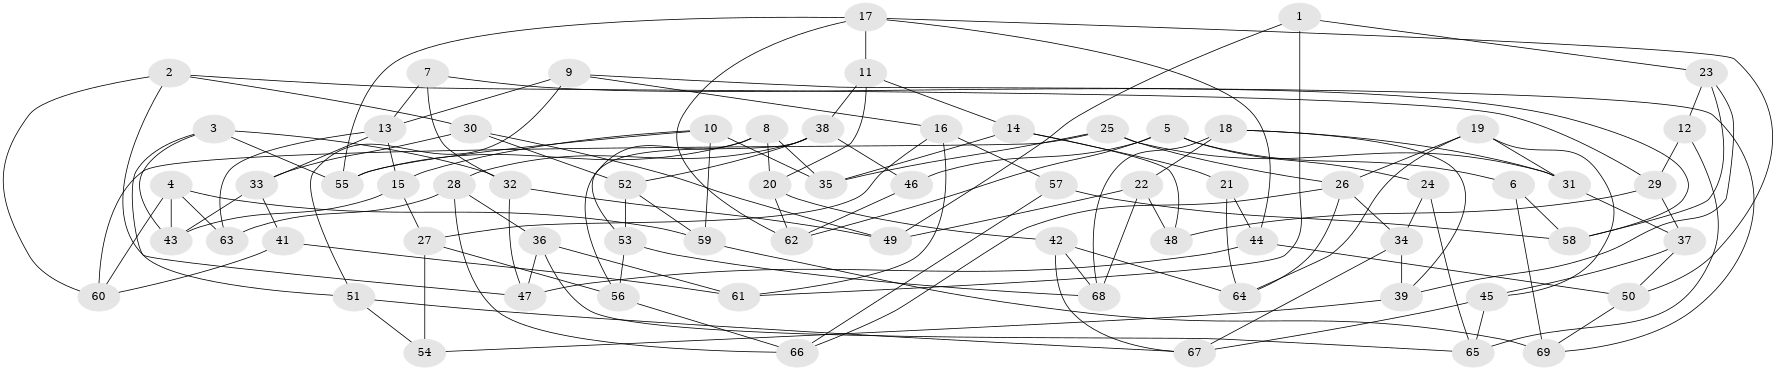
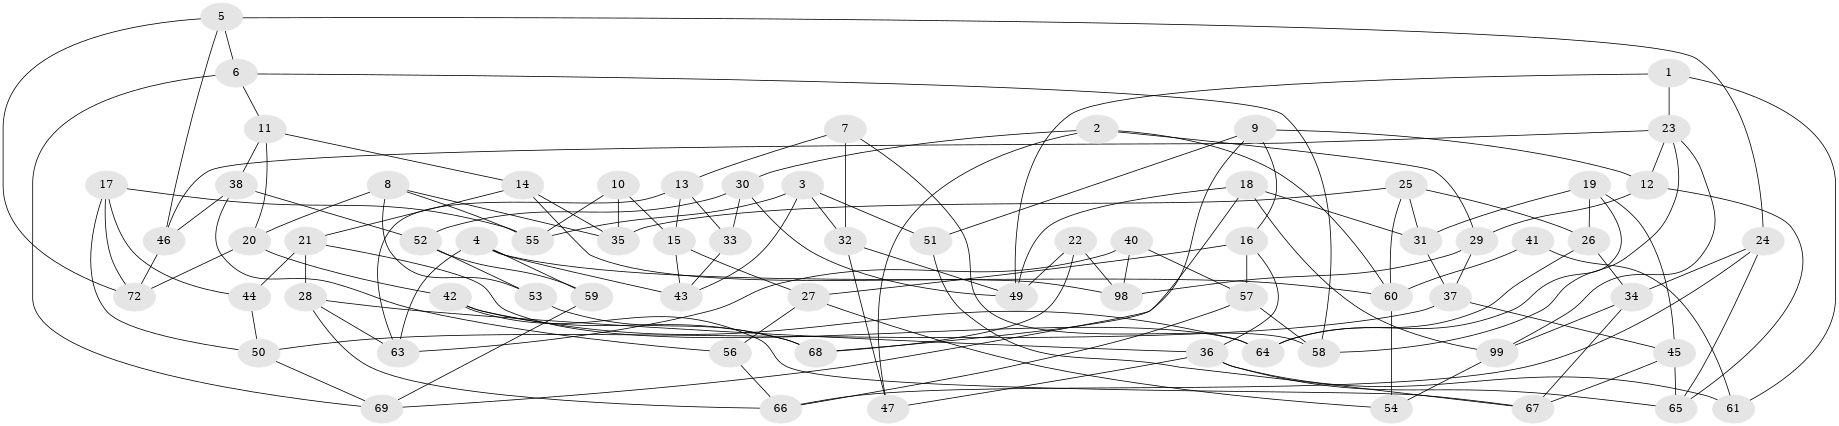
edge "17" -- "11": now "6" -- "11"
edge "9" -- "13": now "9" -- "12"
edge "23" -- "46": added
edge "38" -- "28": now "21" -- "28"
edge "18" -- "22": now "18" -- "49"
edge "10" -- "59": removed
edge "33" -- "41": removed
edge "26" -- "66": now "24" -- "66"
node "62": label "62" -> "72"
node "40": added
node "48": label "48" -> "98"
edge "16" -- "61": now "16" -- "36"
edge "53" -- "56": removed
edge "44" -- "47": removed
node "39": label "39" -> "99"
edge "51" -- "54": now "60" -- "54"
